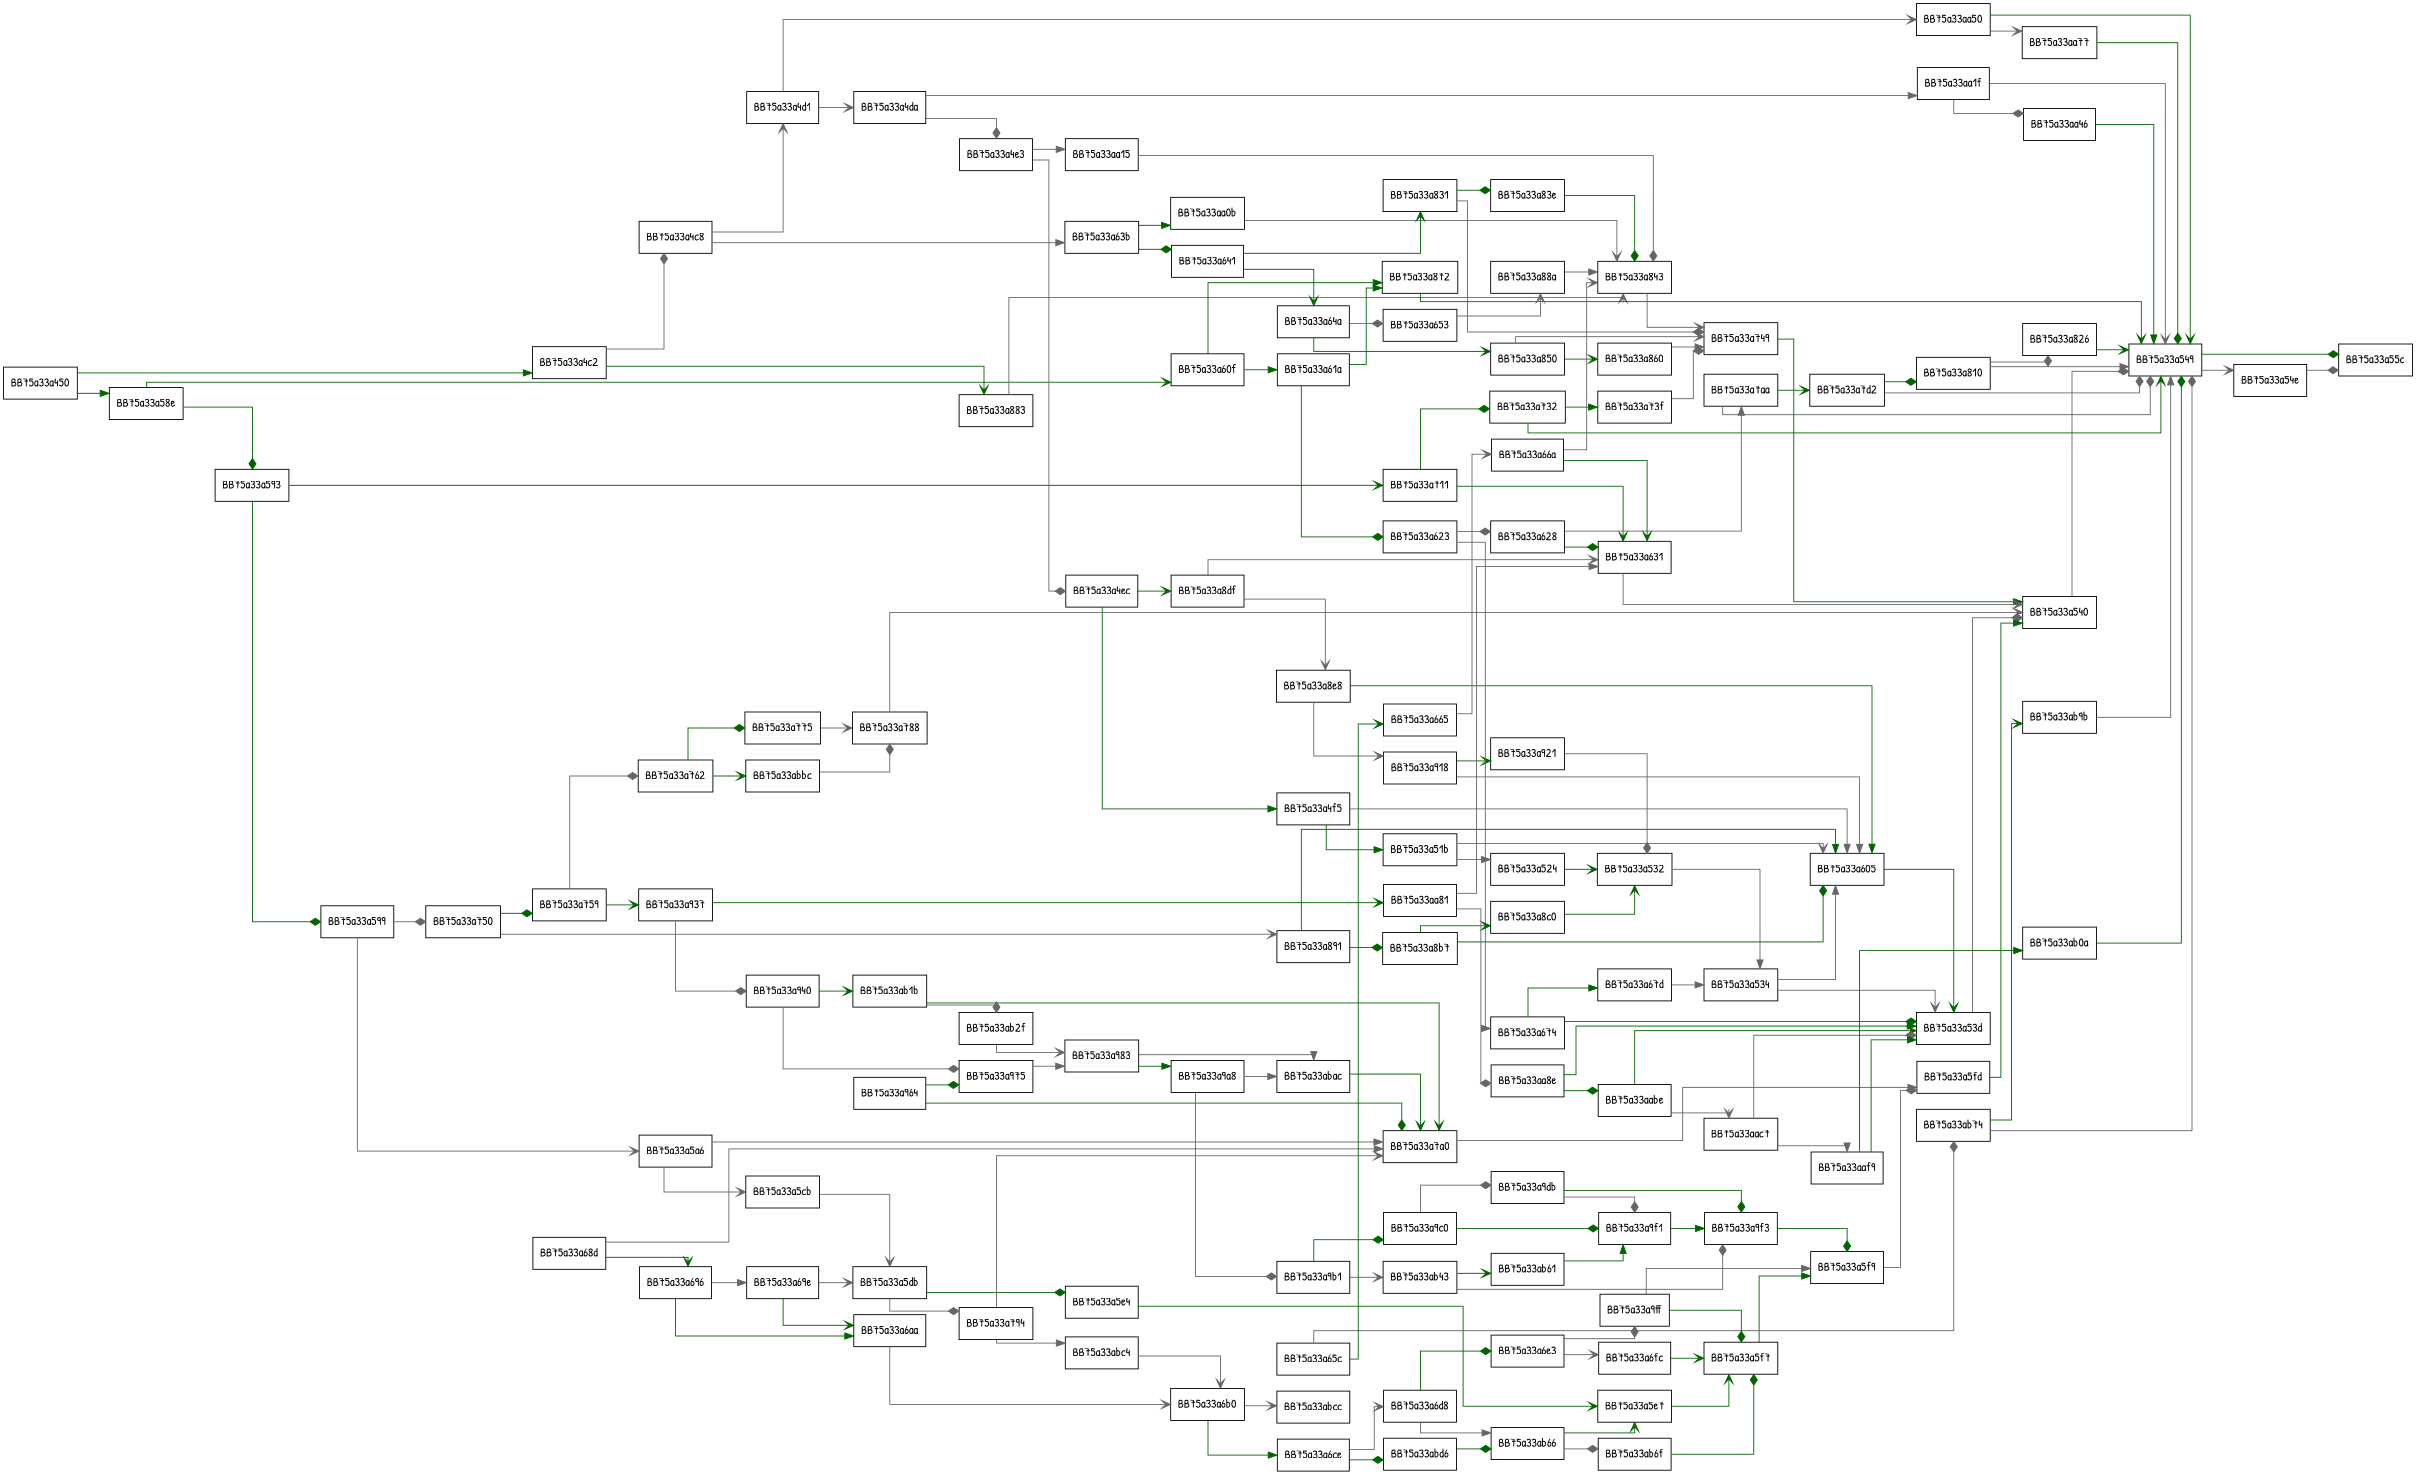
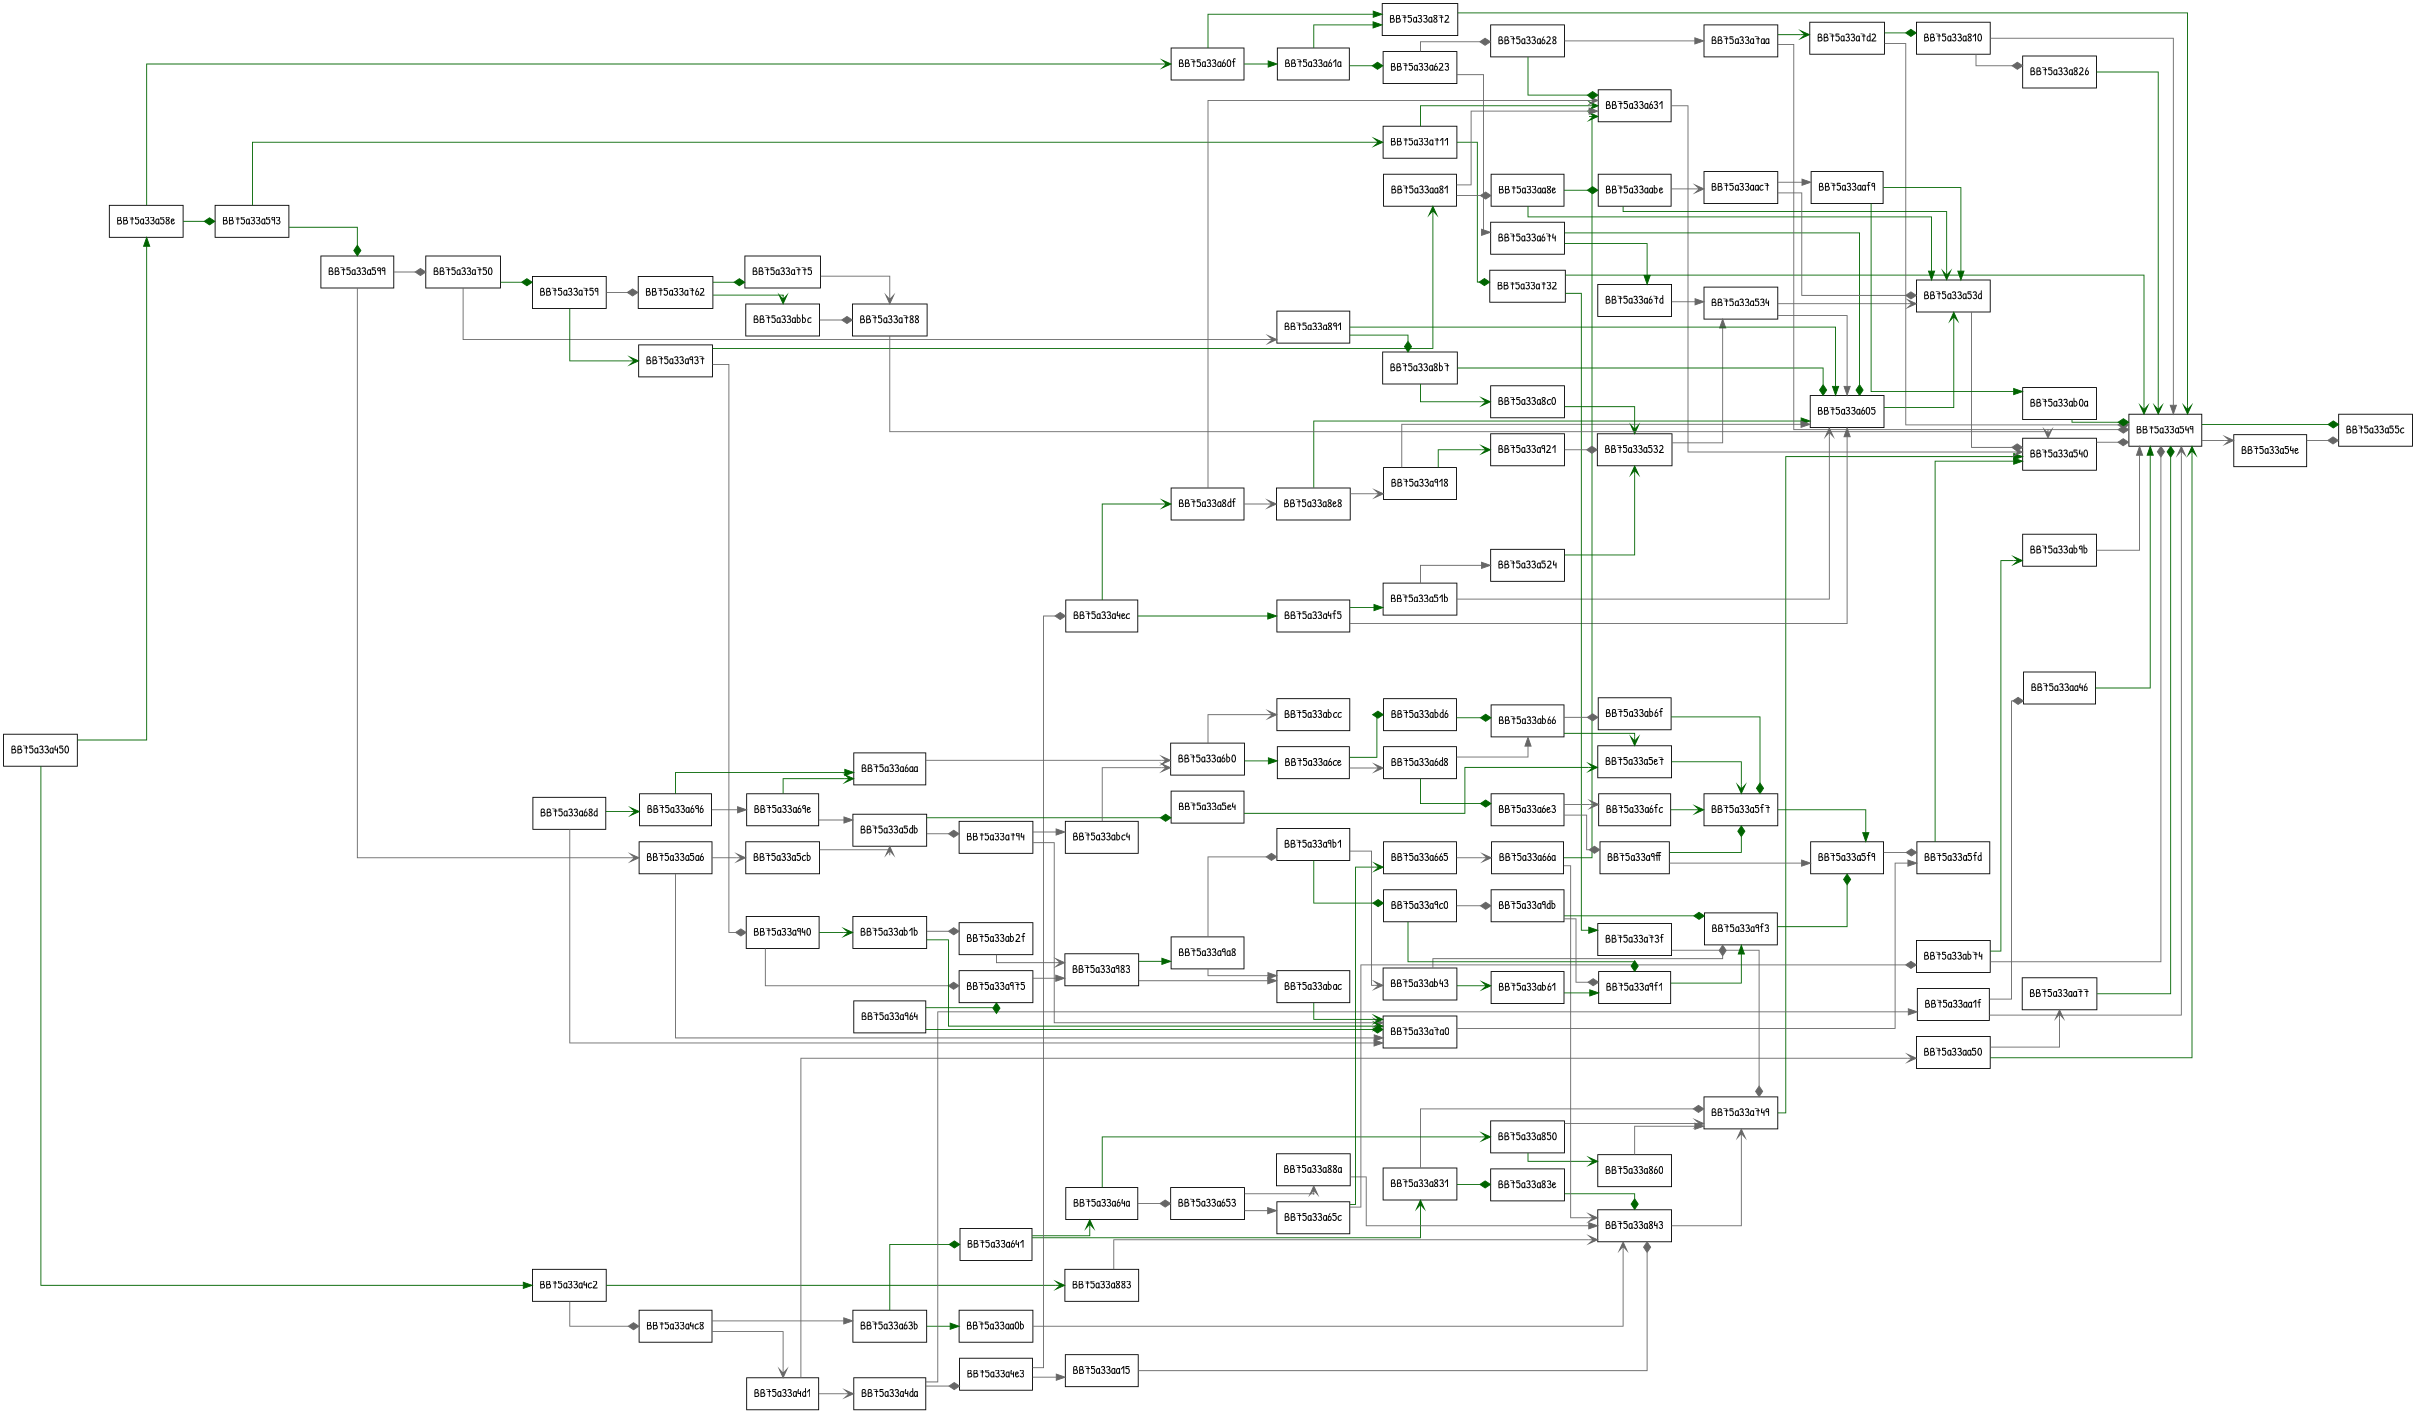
edge "BB75a33a674" -> "BB75a33a53d": now "BB75a33a674" -> "BB75a33a605"
edge "BB75a33a653" -> "BB75a33a65c": added
edge "BB75a33a69e" -> "BB75a33a5db": arrowhead vee -> normal
